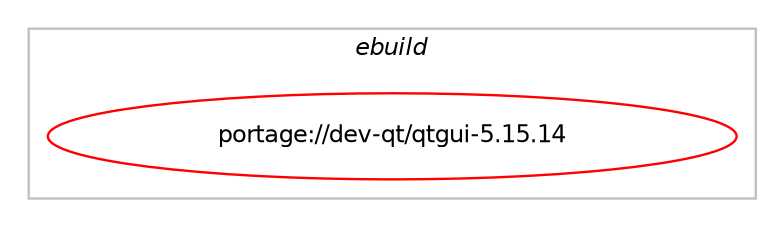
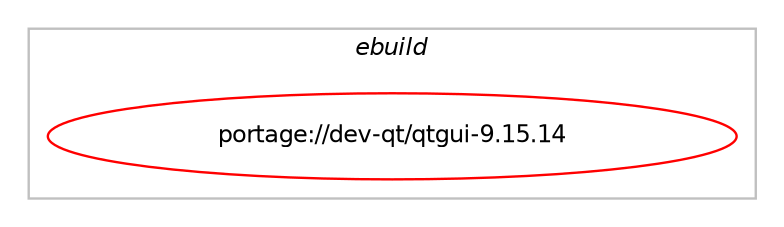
node "portage://dev-qt/qtgui-5.15.14": label "portage://dev-qt/qtgui-5.15.14" -> "portage://dev-qt/qtgui-9.15.14"
